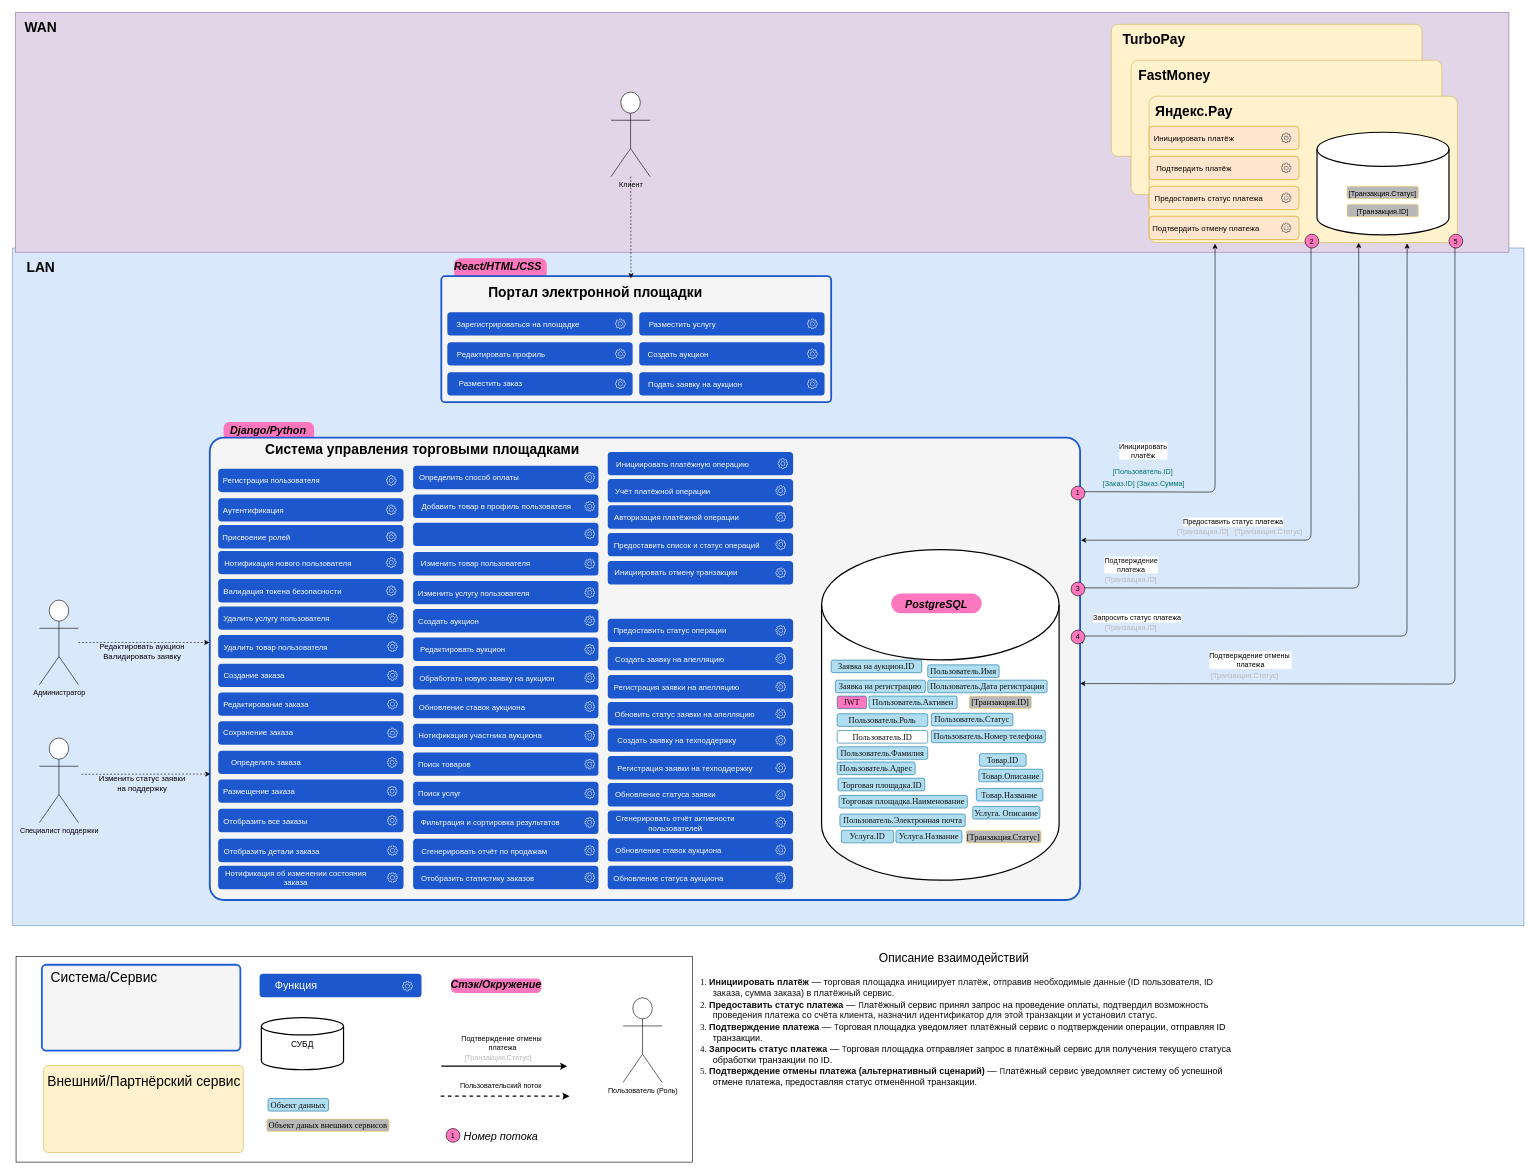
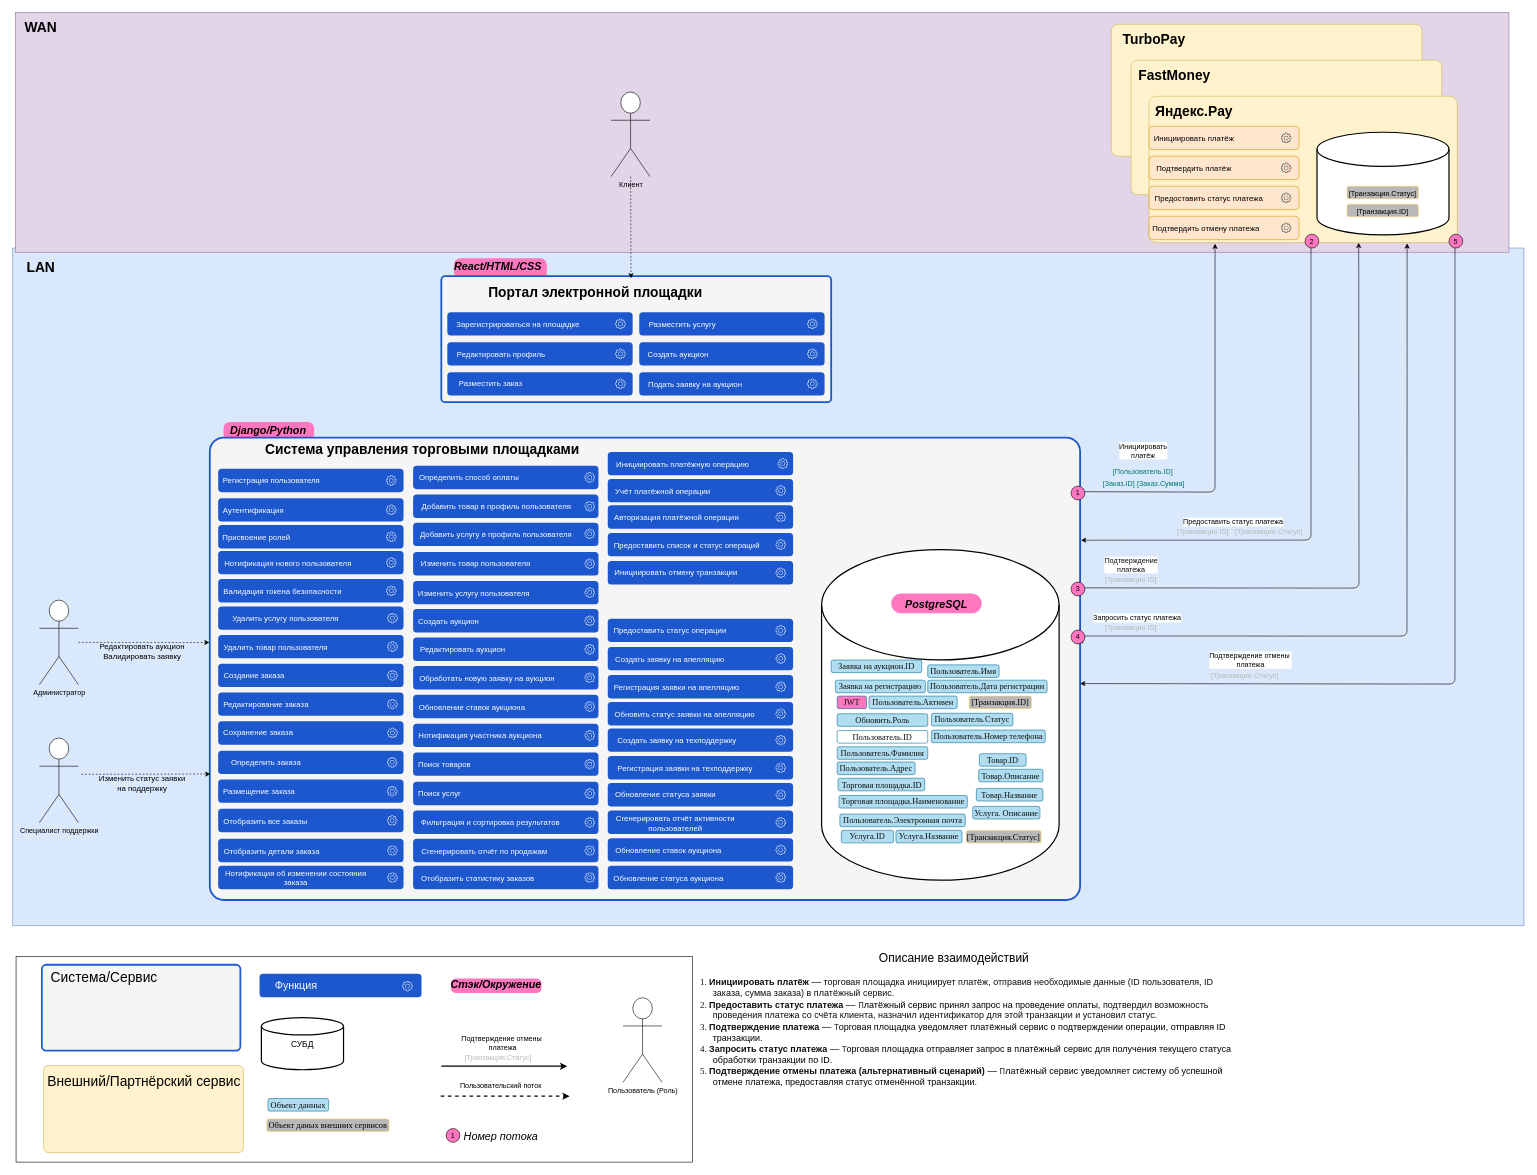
node "Добавить услугу в профиль пользователя": added
node "Удалить услугу пользователя": moved (277, 618) -> (286, 618)
node "Пользователь.Роль": label "Пользователь.Роль" -> "Обновить.Роль"
